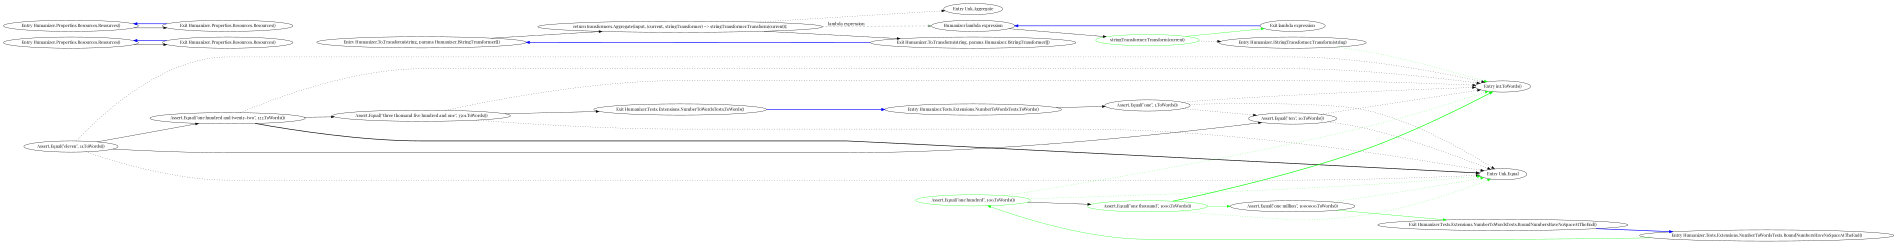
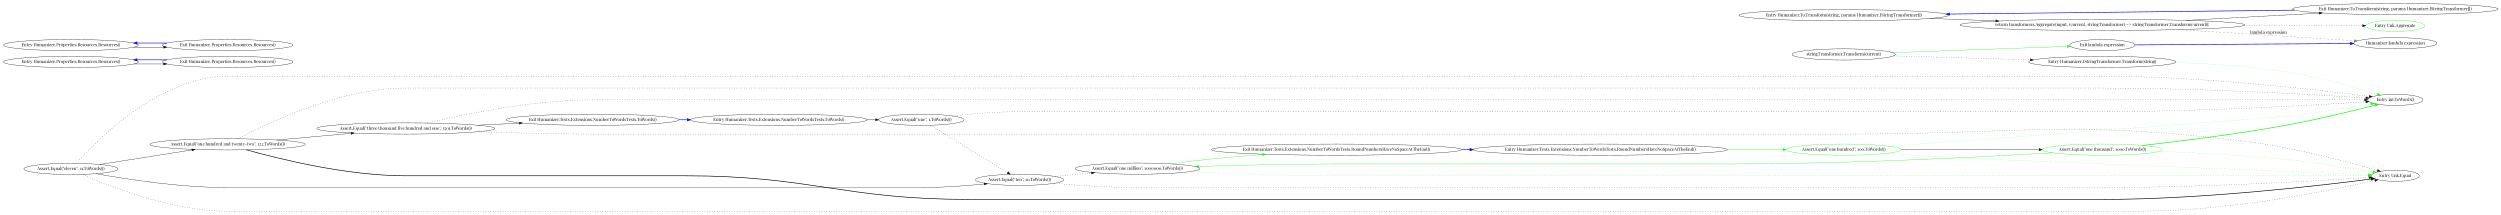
node "Entry Unk.Aggregate": color black -> green
edge "Humanizer lambda expression" -> "stringTransformer.Transform(current)": removed
node "stringTransformer.Transform(current)": color green -> black
edge "Assert.Equal(''ten'', 10.ToWords())" -> "Entry int.ToWords()": now "Assert.Equal(''ten'', 10.ToWords())" -> "Assert.Equal(''one million'', 1000000.ToWords())"
edge "Assert.Equal(''one'', 1.ToWords())" -> "Entry Unk.Equal": removed
